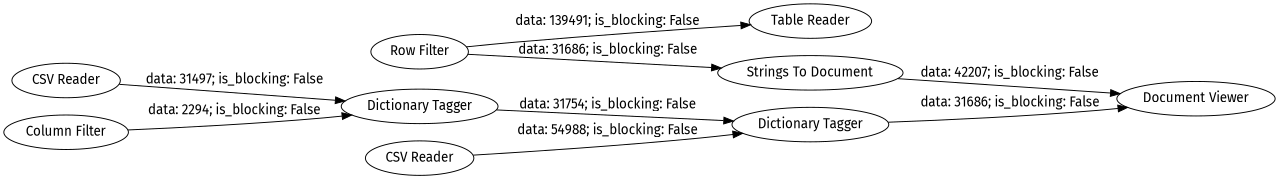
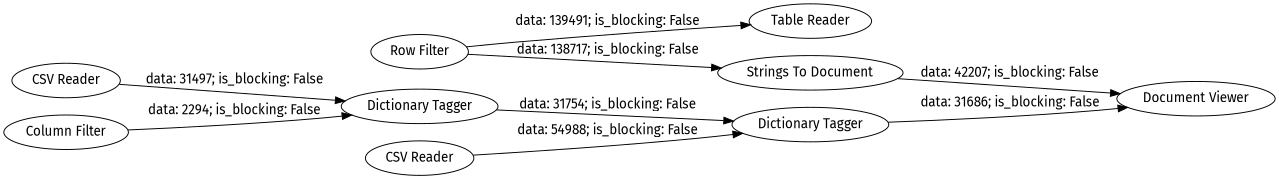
edge "Row Filter" -> "Strings To Document": label "data: 31686; is_blocking: False" -> "data: 138717; is_blocking: False"
